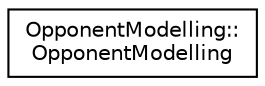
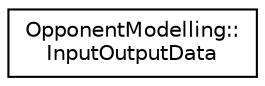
node "OpponentModelling:: OpponentModelling": label "OpponentModelling:: OpponentModelling" -> "OpponentModelling:: InputOutputData"
